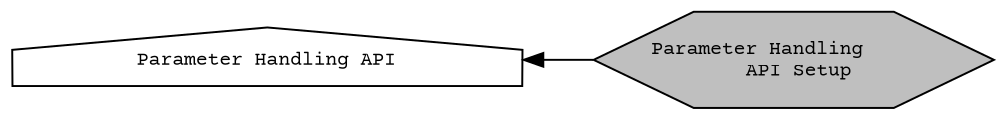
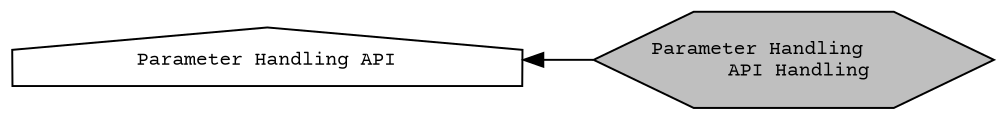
node "Parameter Handling API Setup": label "Parameter Handling API Setup" -> "Parameter Handling API Handling"
